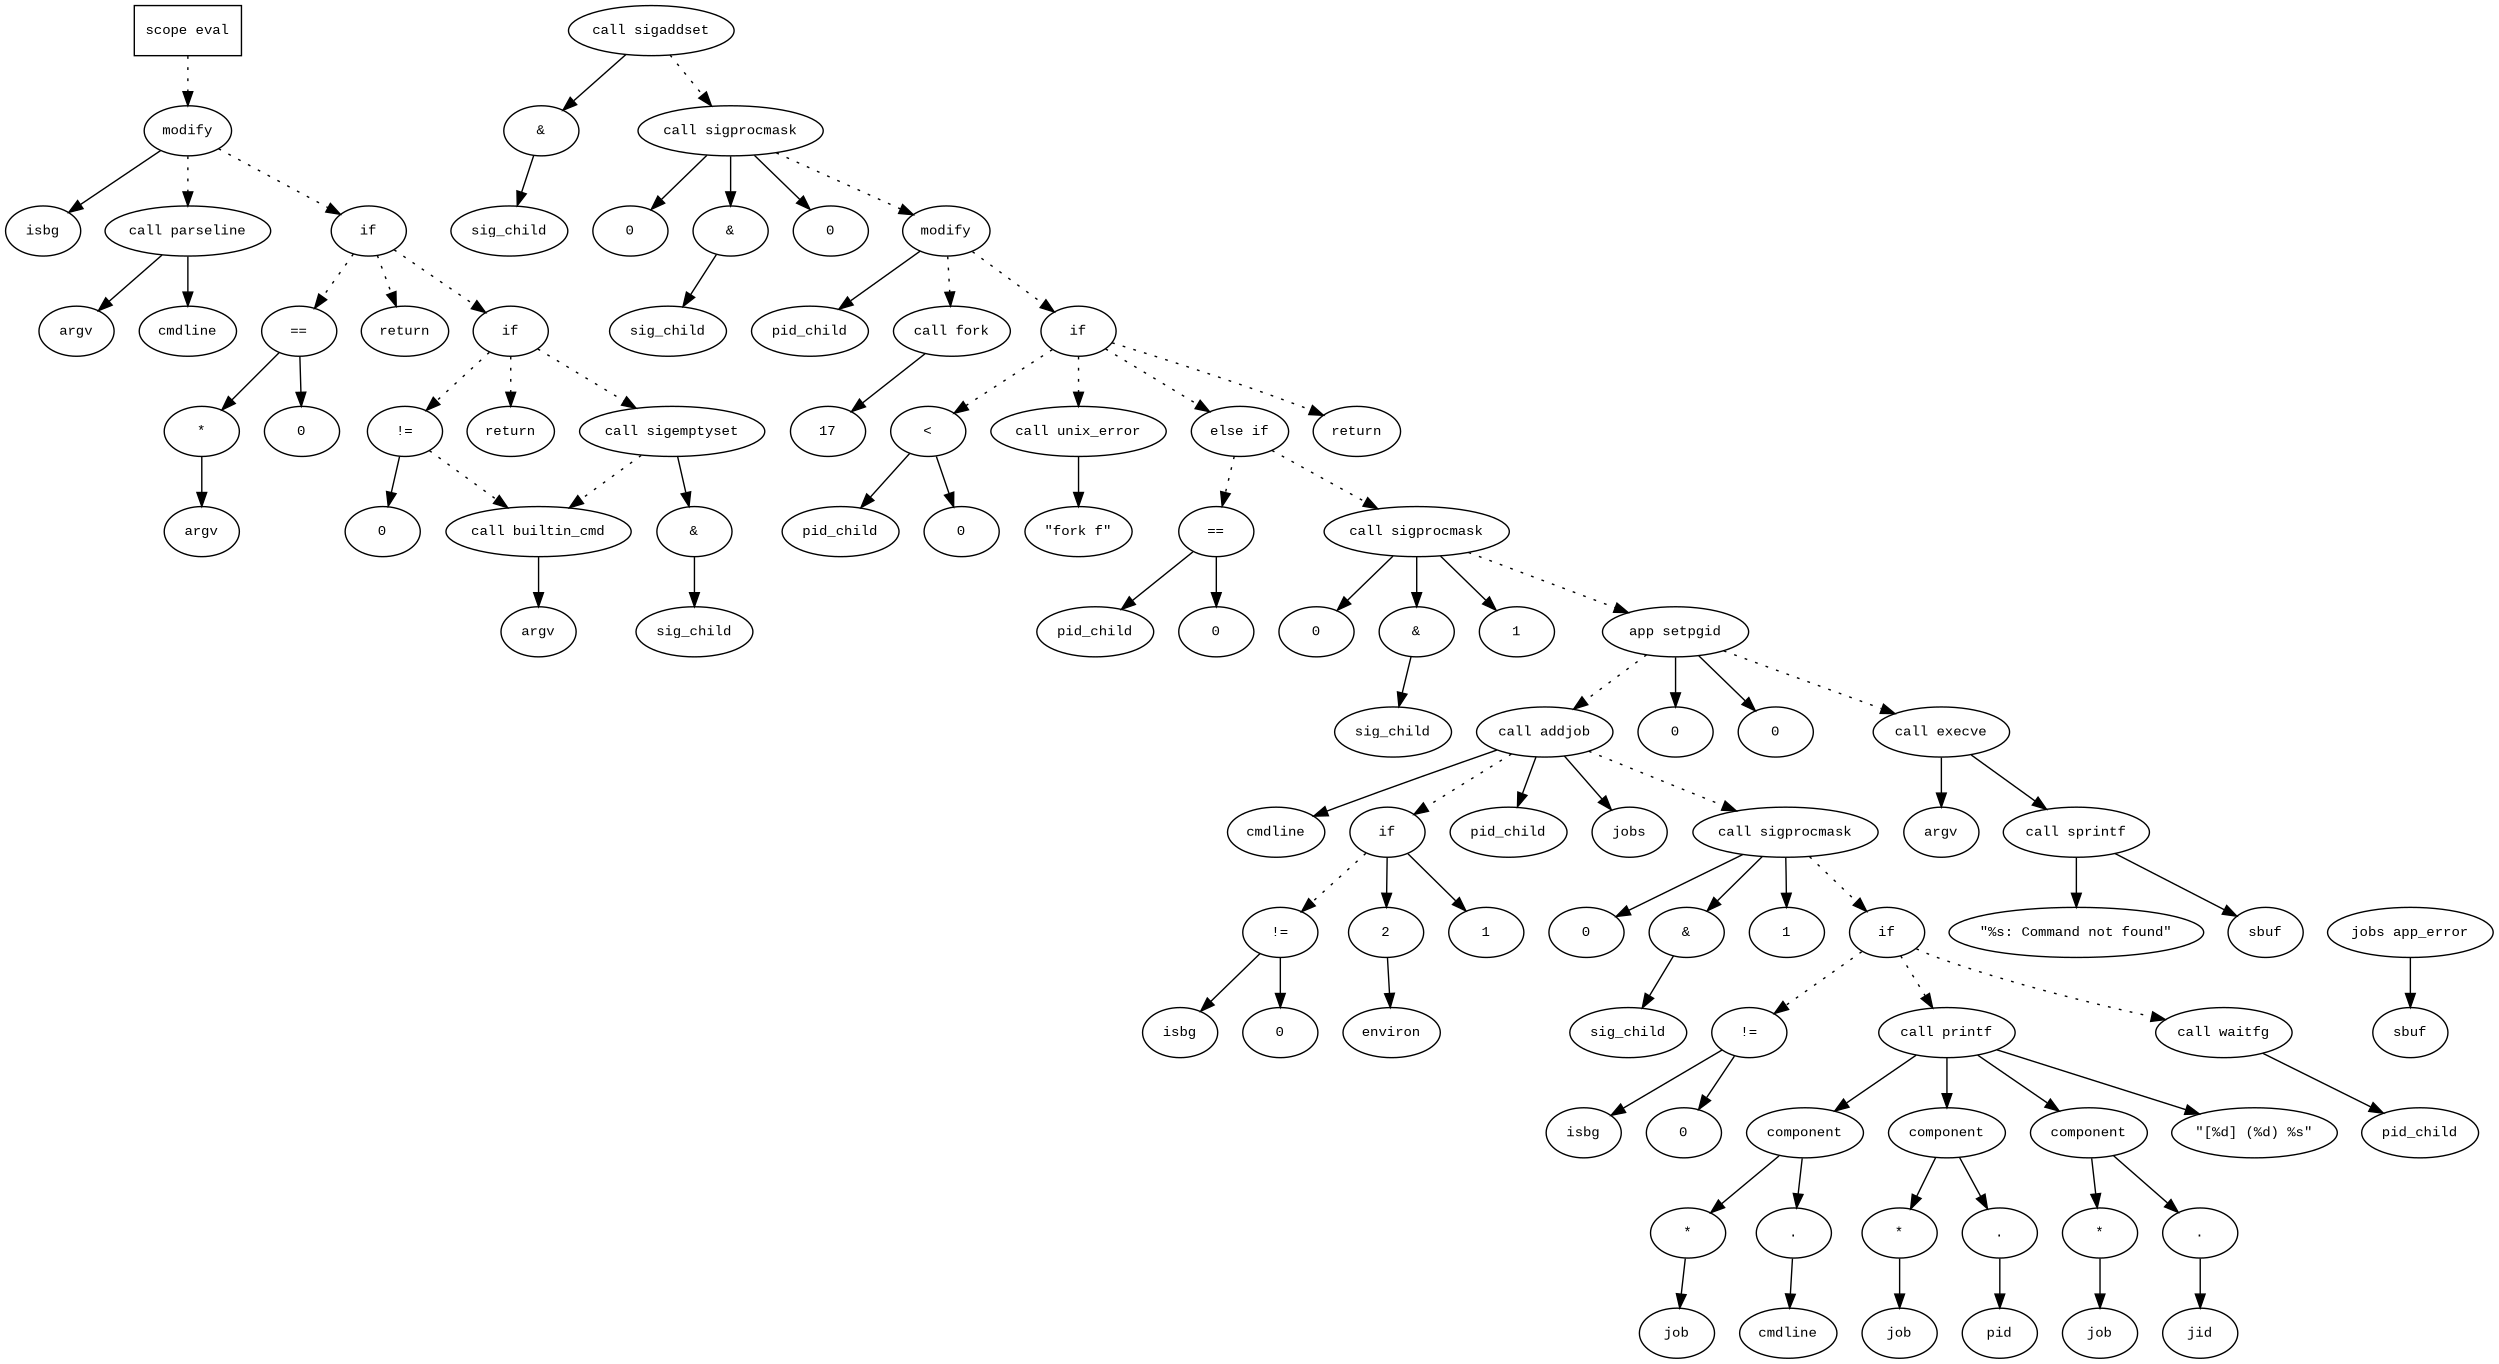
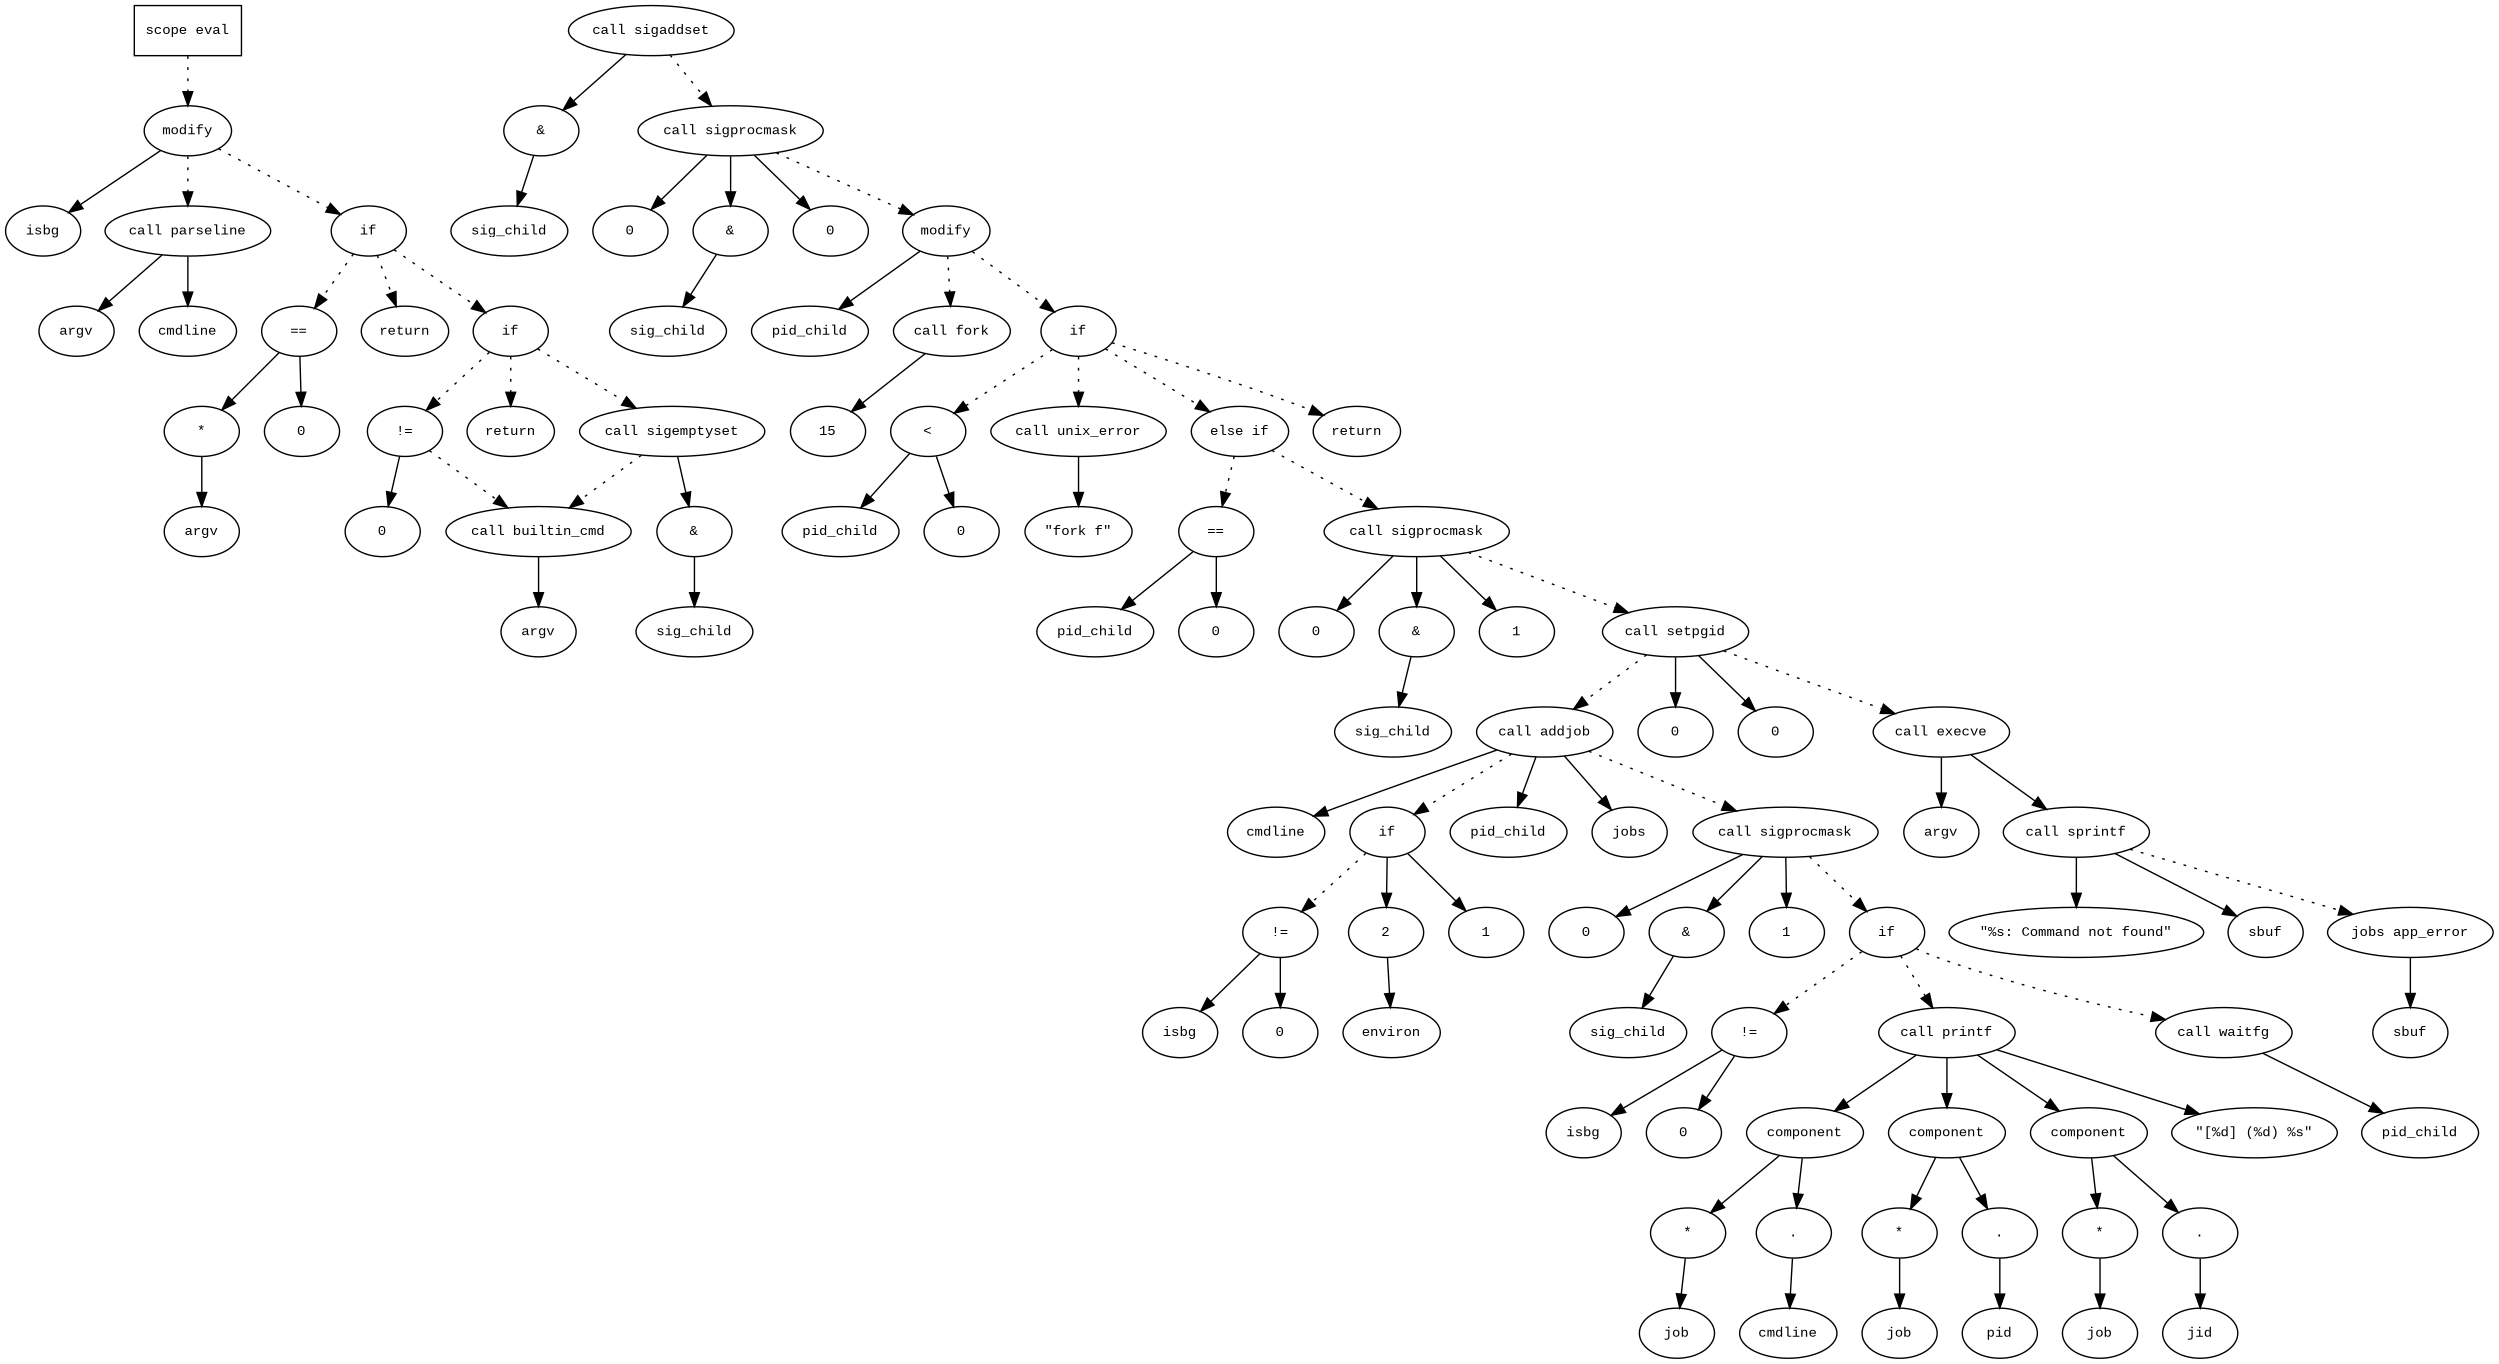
node "17": label "17" -> "15"
node "app setpgid": label "app setpgid" -> "call setpgid"
edge "call sprintf" -> "jobs app_error": added
